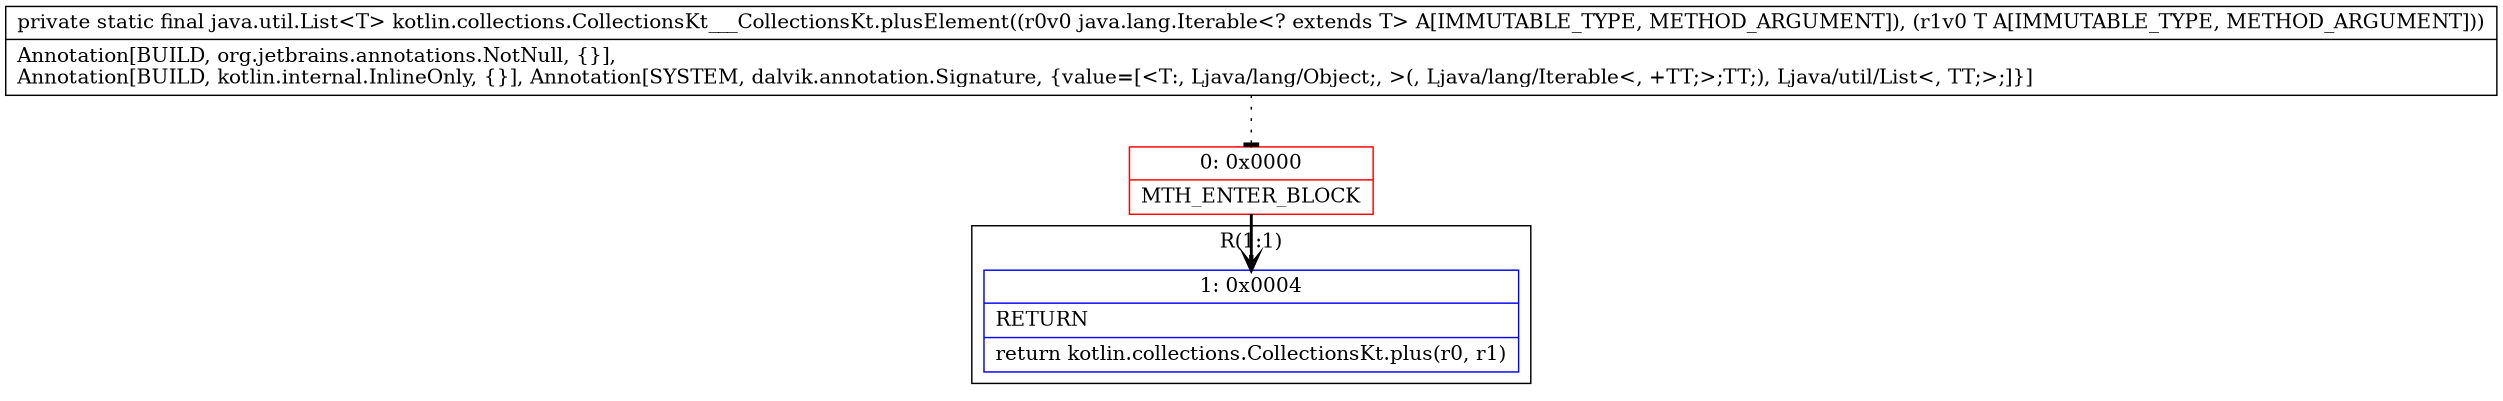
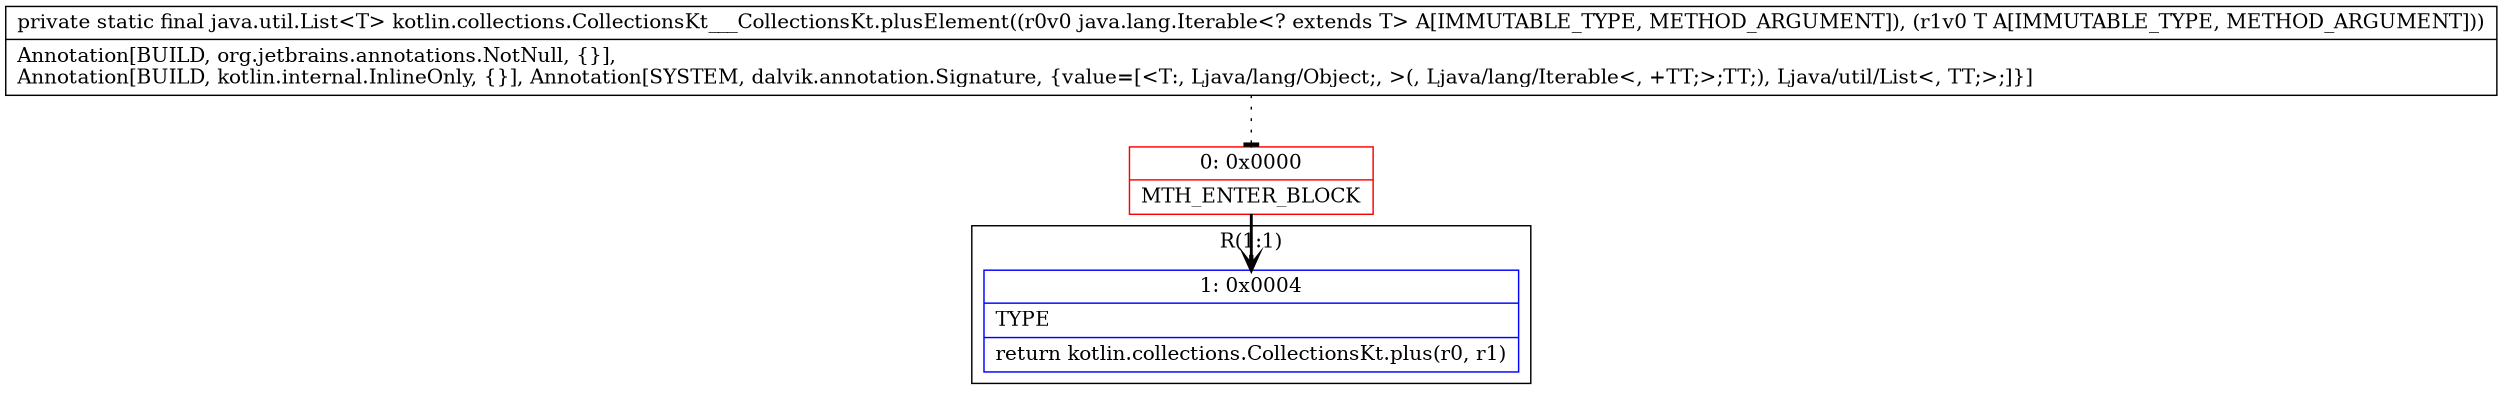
node "1: 0x0004": text "RETURN" -> "TYPE"
